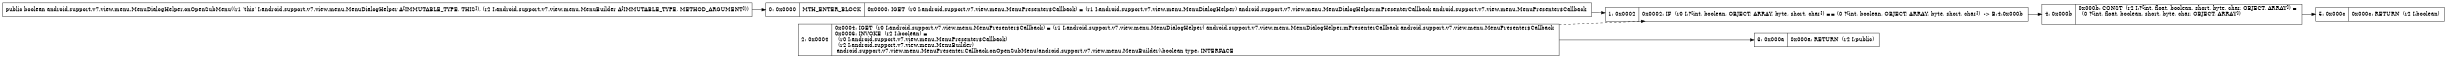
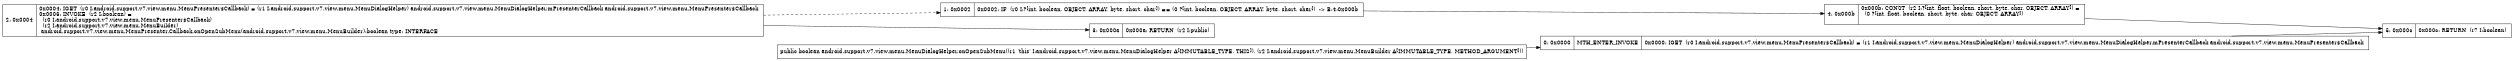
node "0: 0x0000": text "MTH_ENTER_BLOCK" -> "MTH_ENTER_INVOKE"
edge "0: 0x0000" -> "1: 0x0002": now "0: 0x0000" -> "5: 0x000c"
node "5: 0x000c": text "0x000c: RETURN  (r2 I:boolean)" -> "0x000c: RETURN  (r7 I:boolean)"
